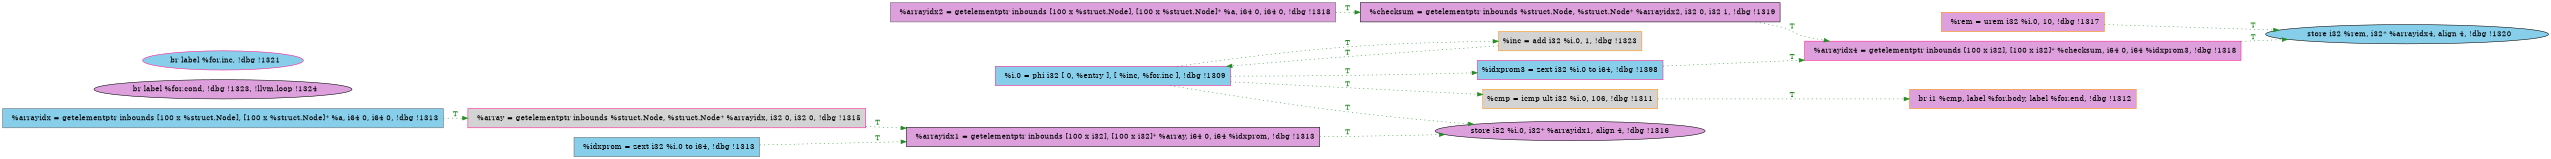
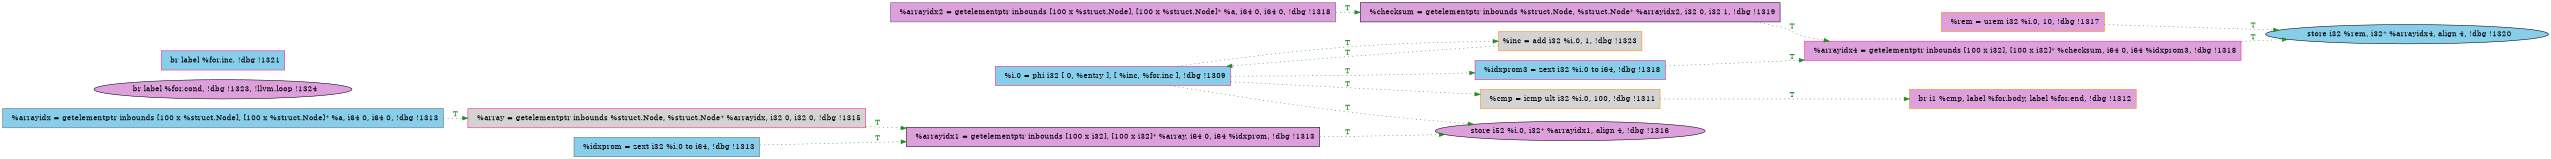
node "br label %for.inc, !dbg !1321": shape ellipse -> box
node "%idxprom3 = zext i32 %i.0 to i64, !dbg !1398": label "%idxprom3 = zext i32 %i.0 to i64, !dbg !1398" -> "%idxprom3 = zext i32 %i.0 to i64, !dbg !1318"
node "%cmp = icmp ult i32 %i.0, 106, !dbg !1311": label "%cmp = icmp ult i32 %i.0, 106, !dbg !1311" -> "%cmp = icmp ult i32 %i.0, 100, !dbg !1311"
